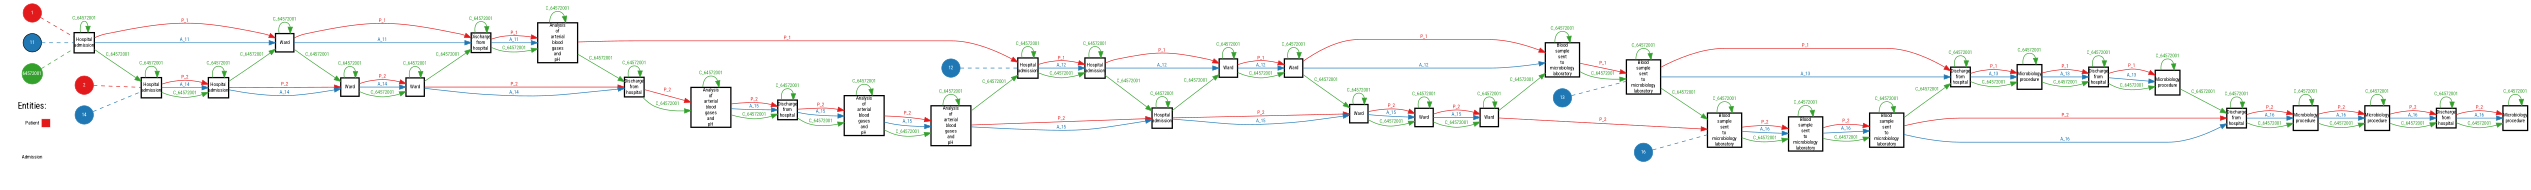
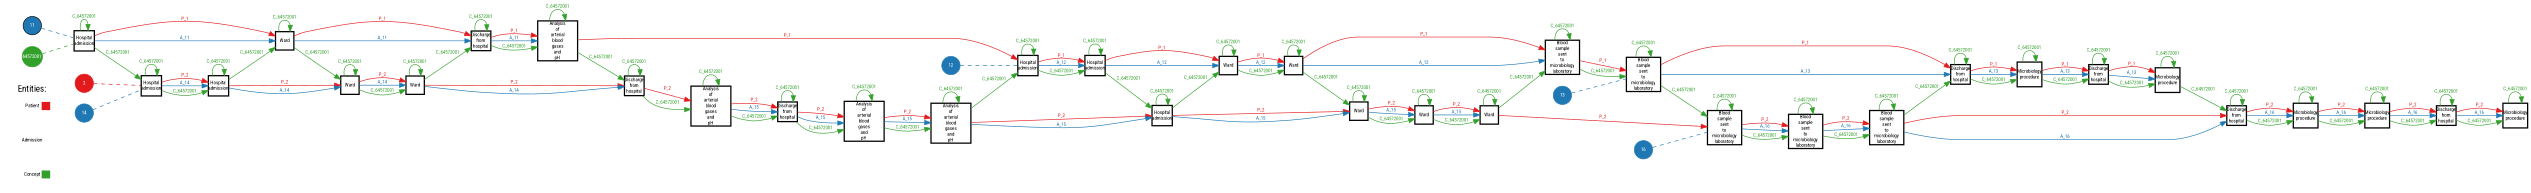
node "1": removed
node "Concept": added
